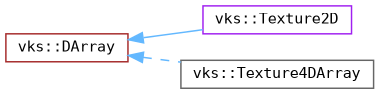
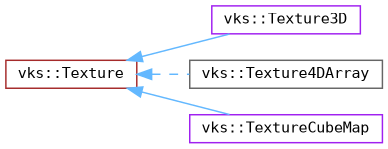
node "vks::Texture2D": label "vks::Texture2D" -> "vks::Texture3D"
node "vks::DArray": label "vks::DArray" -> "vks::Texture"
node "vks::TextureCubeMap": added
